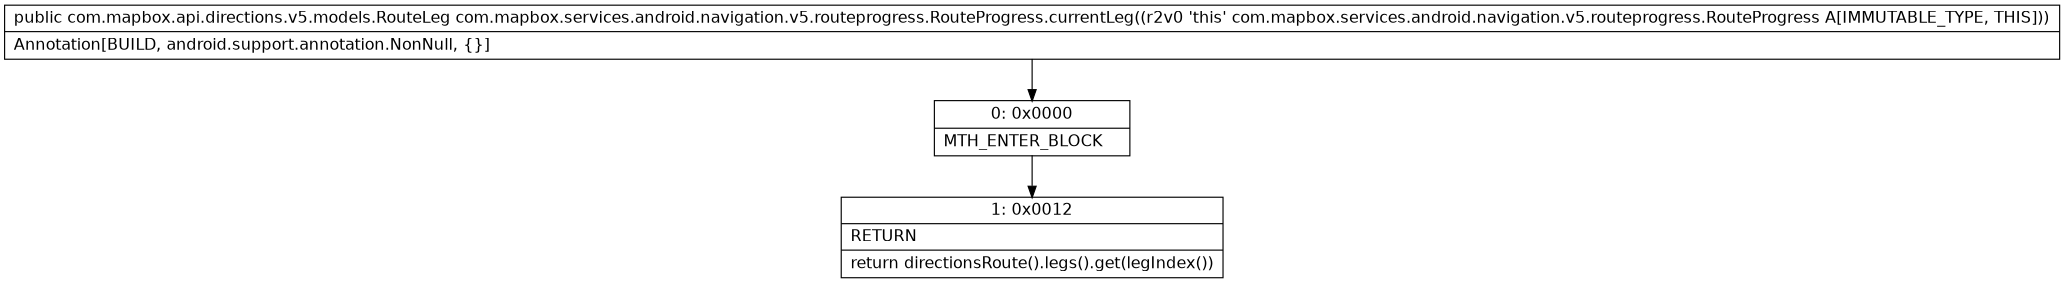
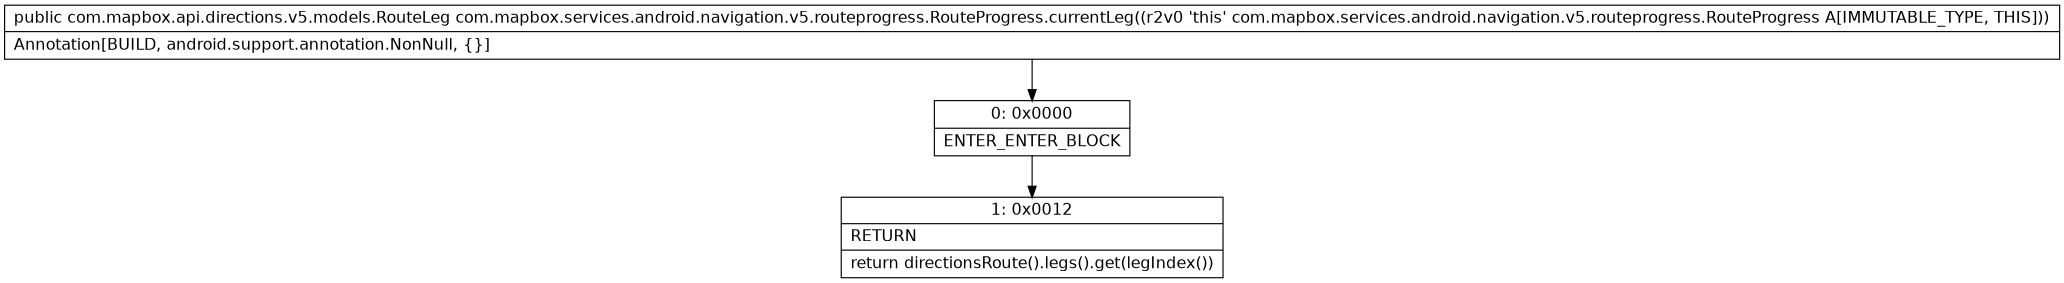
node "0: 0x0000": text "MTH_ENTER_BLOCK" -> "ENTER_ENTER_BLOCK"
